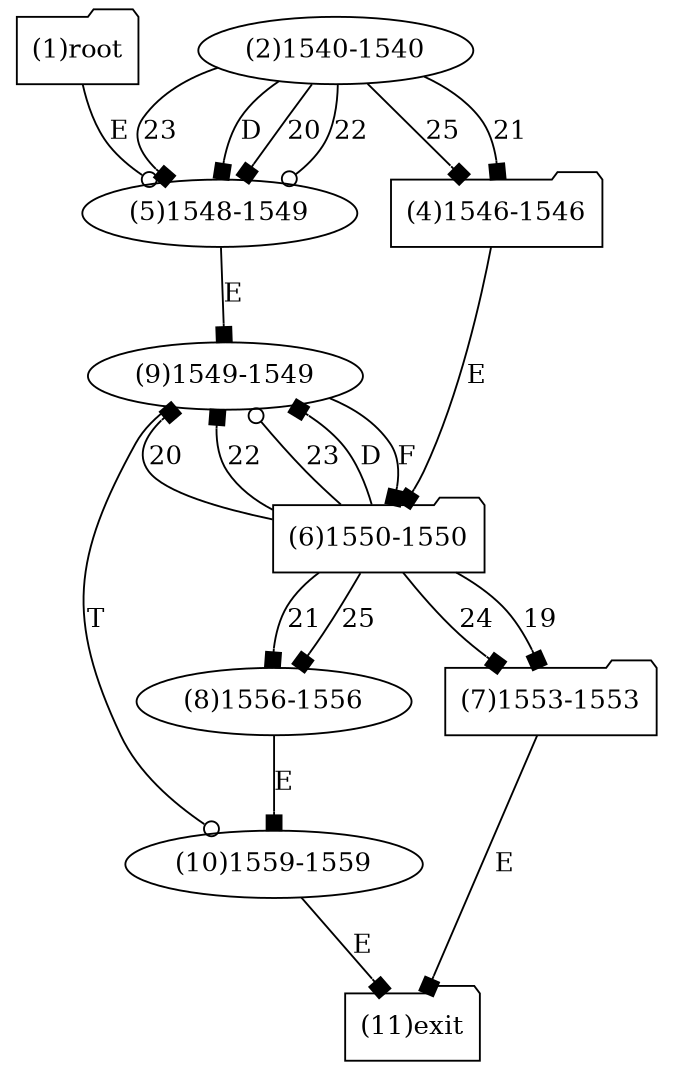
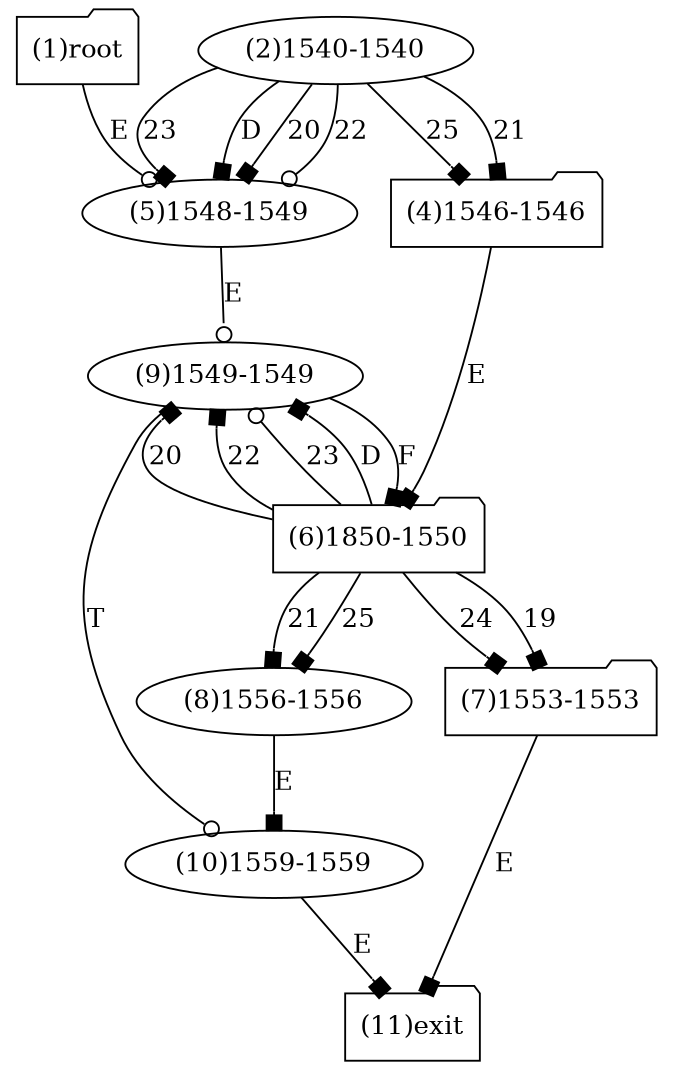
edge "(5)1548-1549" -> "(9)1549-1549": arrowhead box -> odot
node "(6)1550-1550": label "(6)1550-1550" -> "(6)1850-1550"
